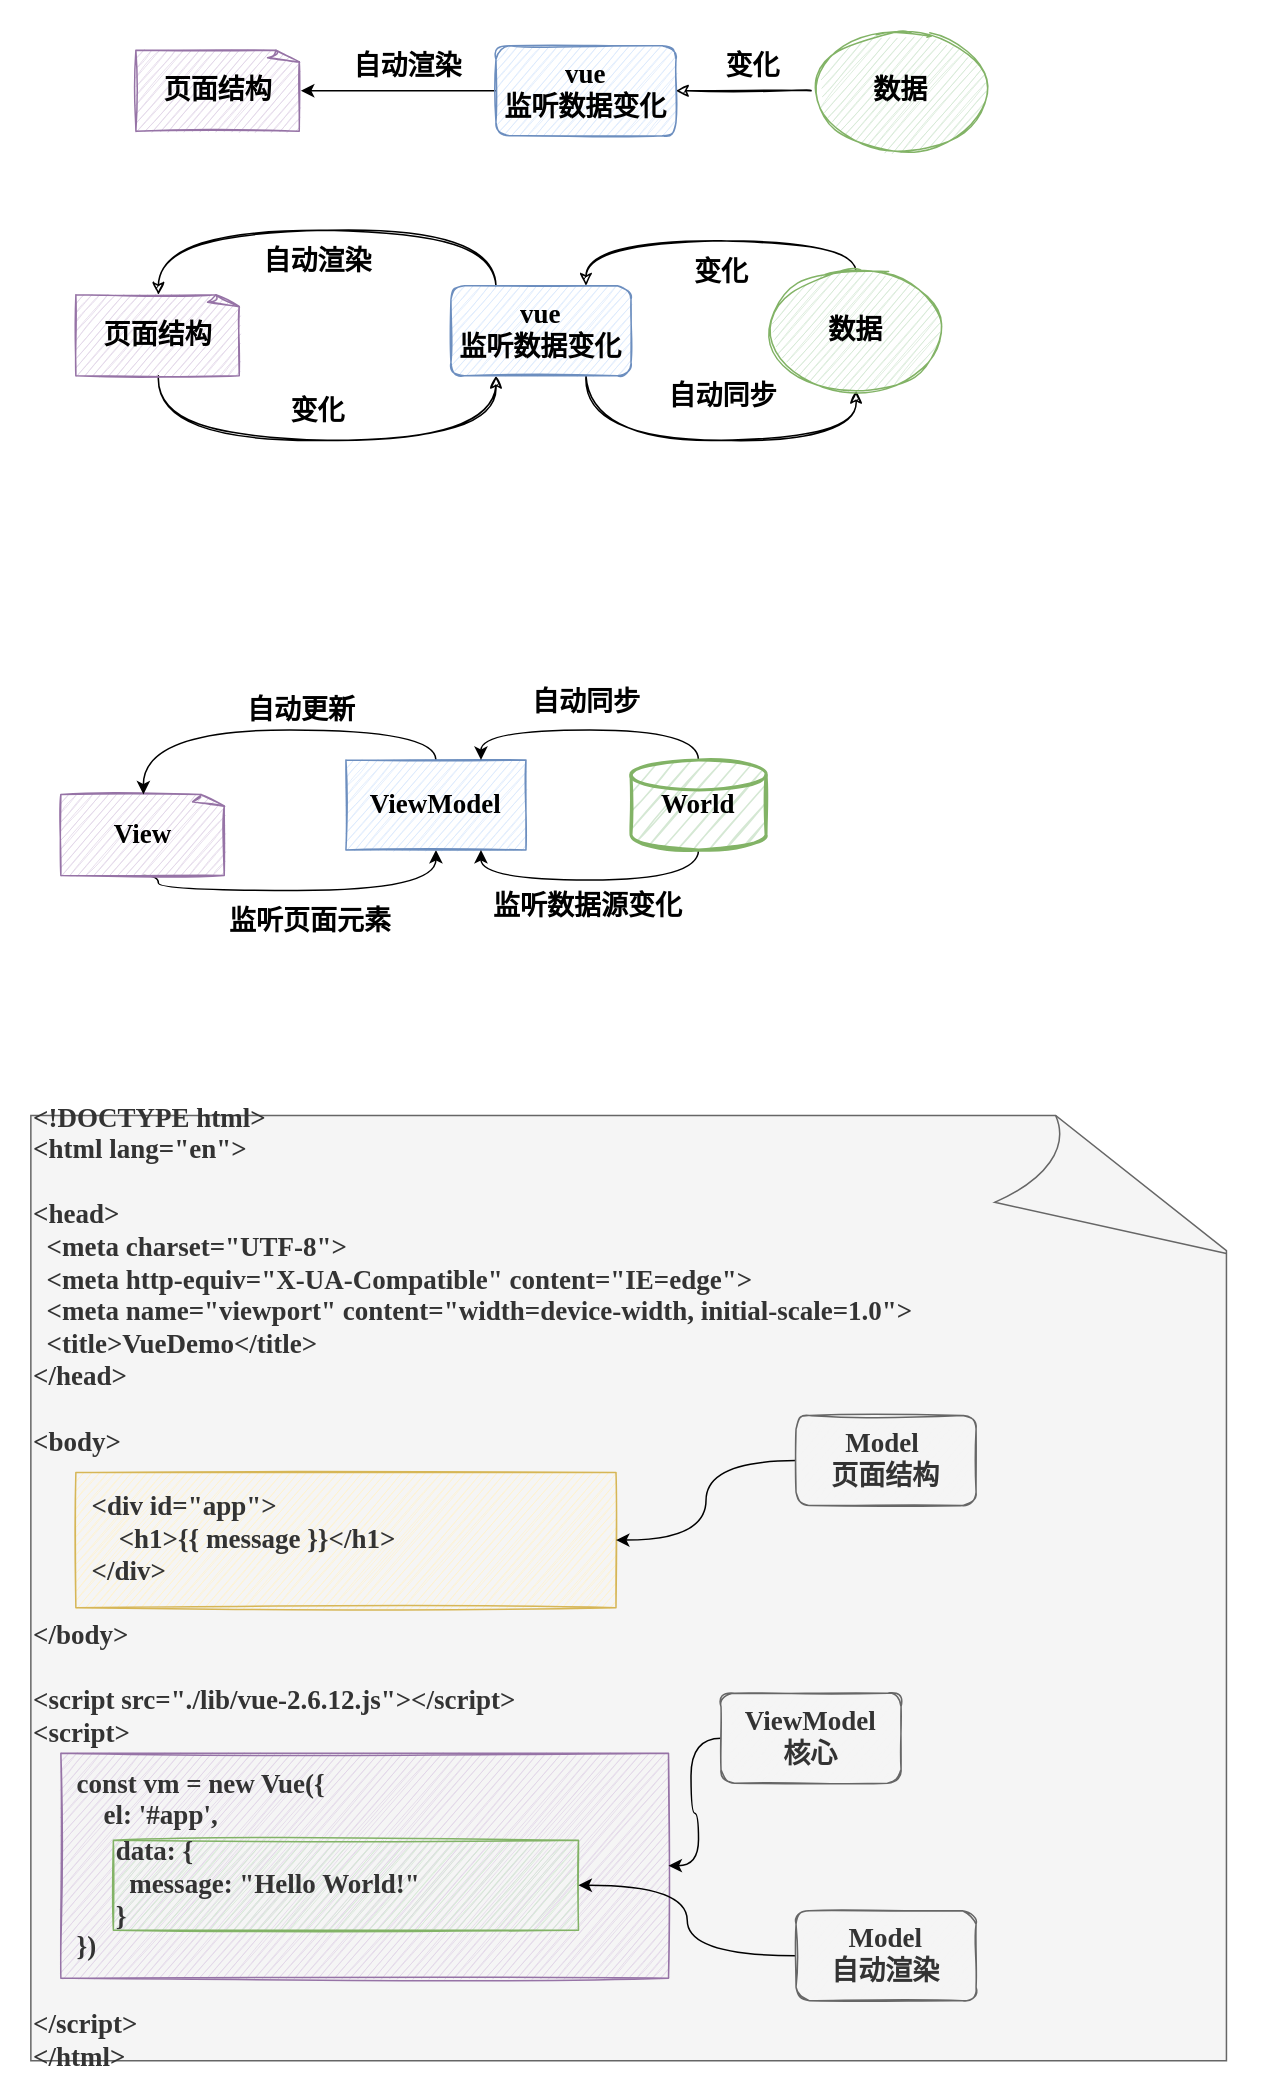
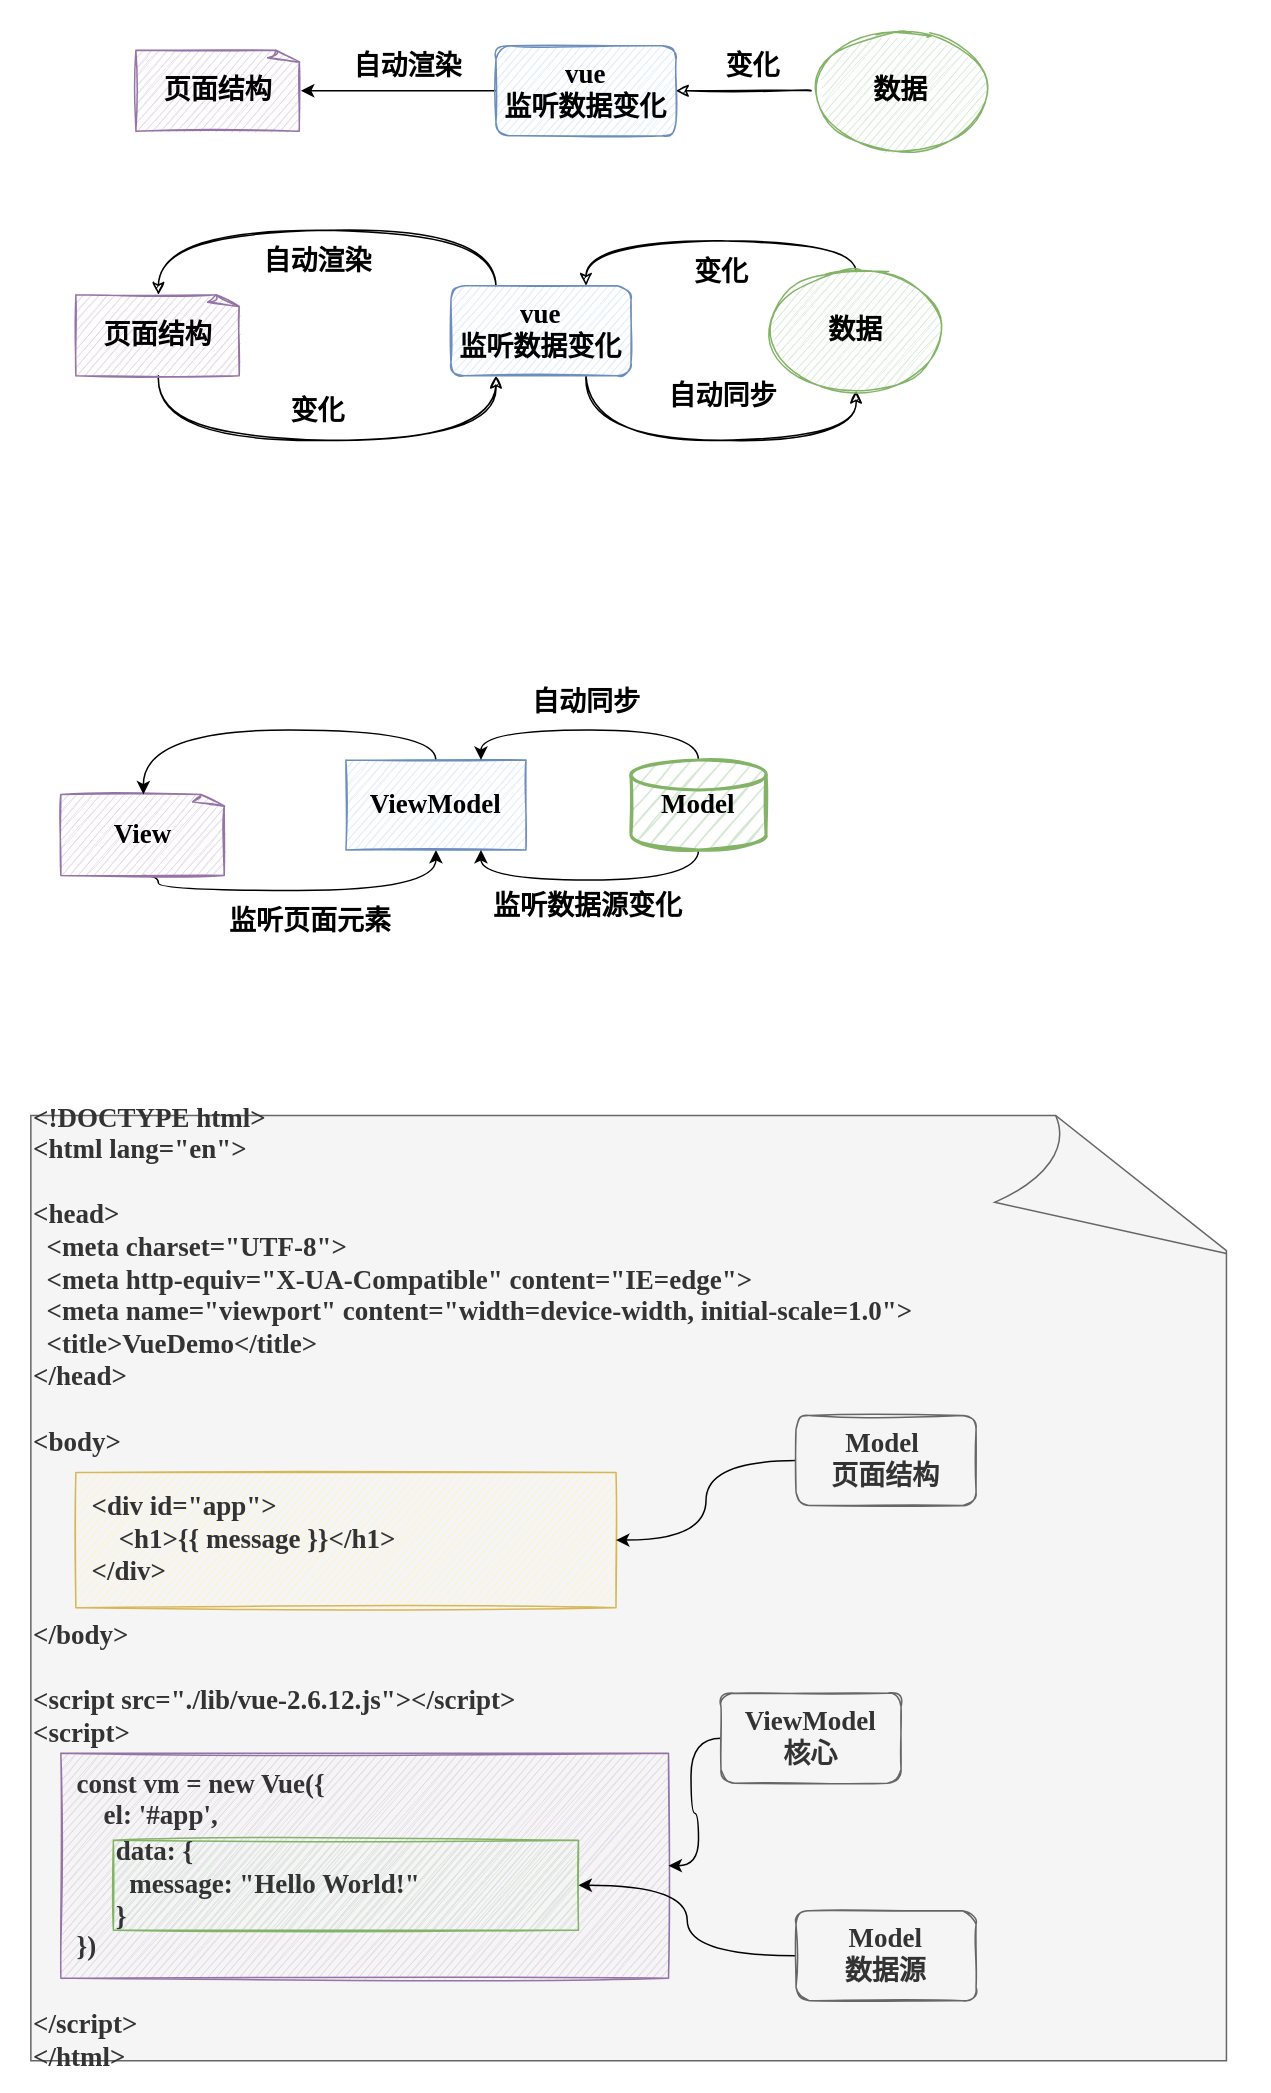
node "自动更新": removed
node "World": label "World" -> "Model"
node "Model 自动渲染": label "Model 自动渲染" -> "Model 数据源"
